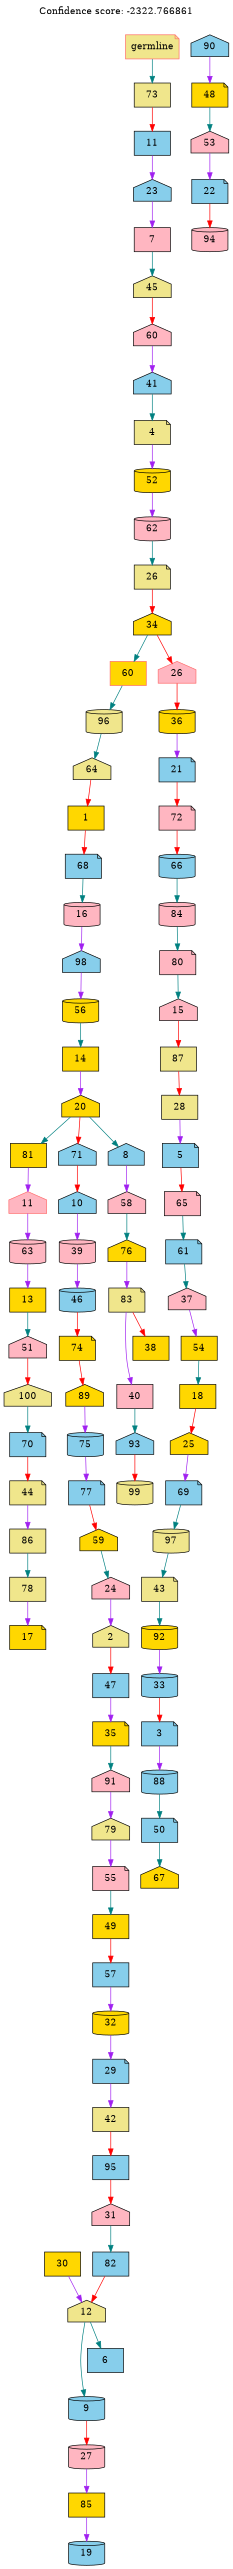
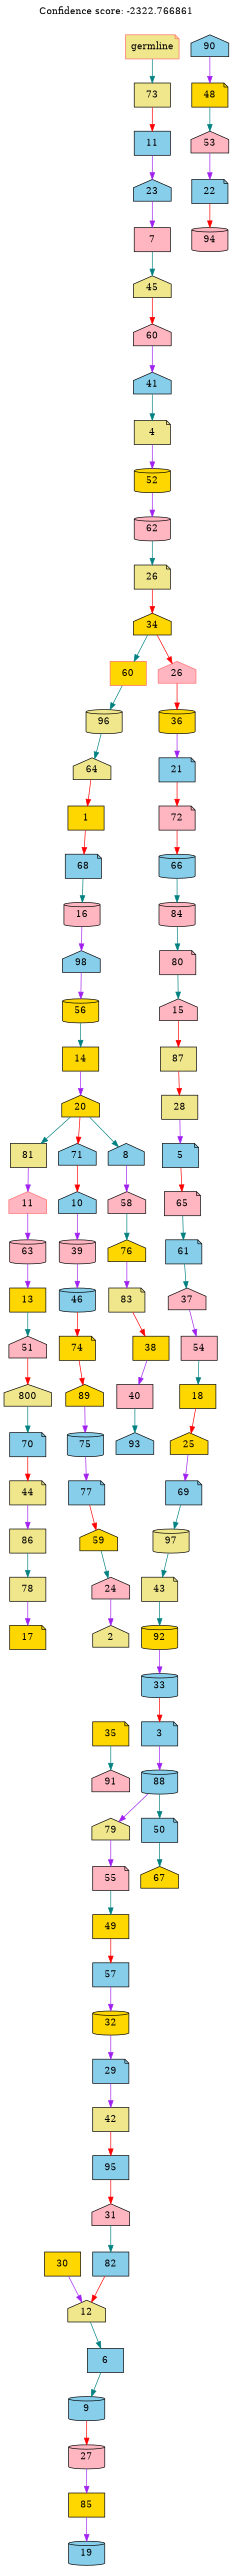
node "81": fillcolor gold -> khaki
edge "83" -> "40": now "38" -> "40"
node "54": fillcolor gold -> lightpink
node "100": label "100" -> "800"
node "99": removed
node "47": removed
edge "91" -> "79": now "88" -> "79"
edge "12" -> "9": now "6" -> "9"
